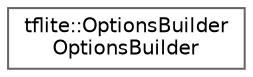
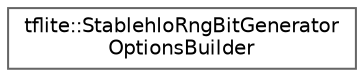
node "tflite::OptionsBuilder OptionsBuilder": label "tflite::OptionsBuilder OptionsBuilder" -> "tflite::StablehloRngBitGenerator OptionsBuilder"
